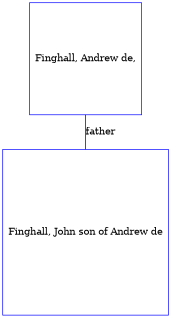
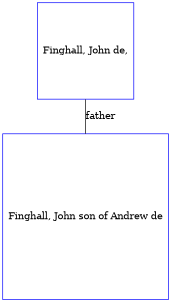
node "Finghall, Andrew de,": label "Finghall, Andrew de," -> "Finghall, John de,"
